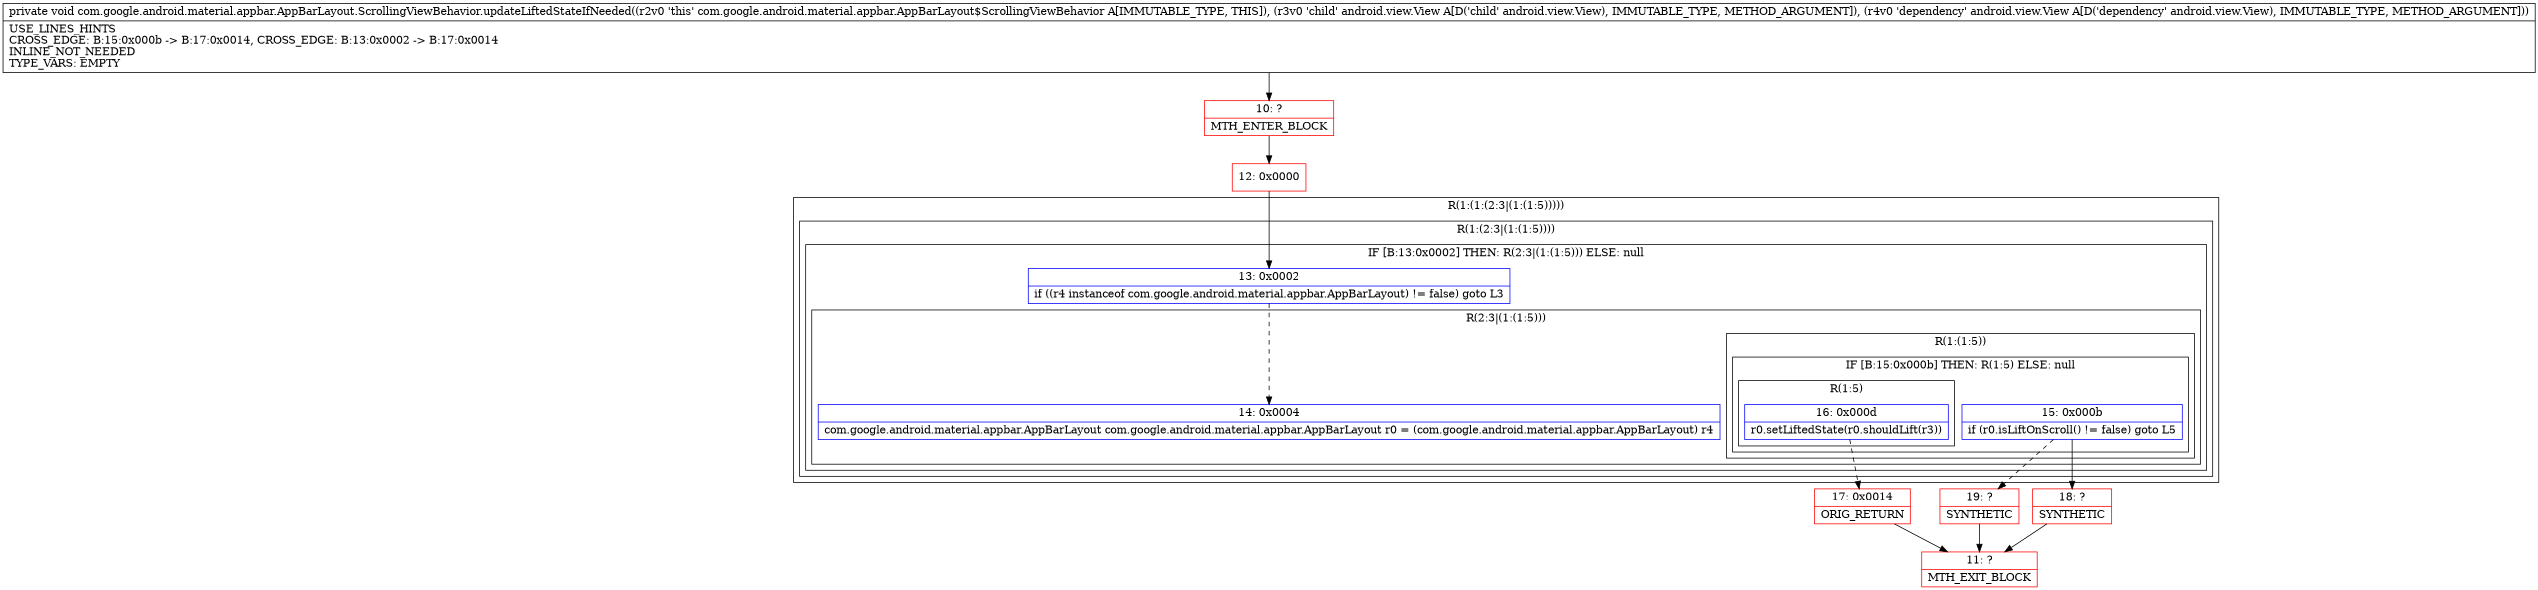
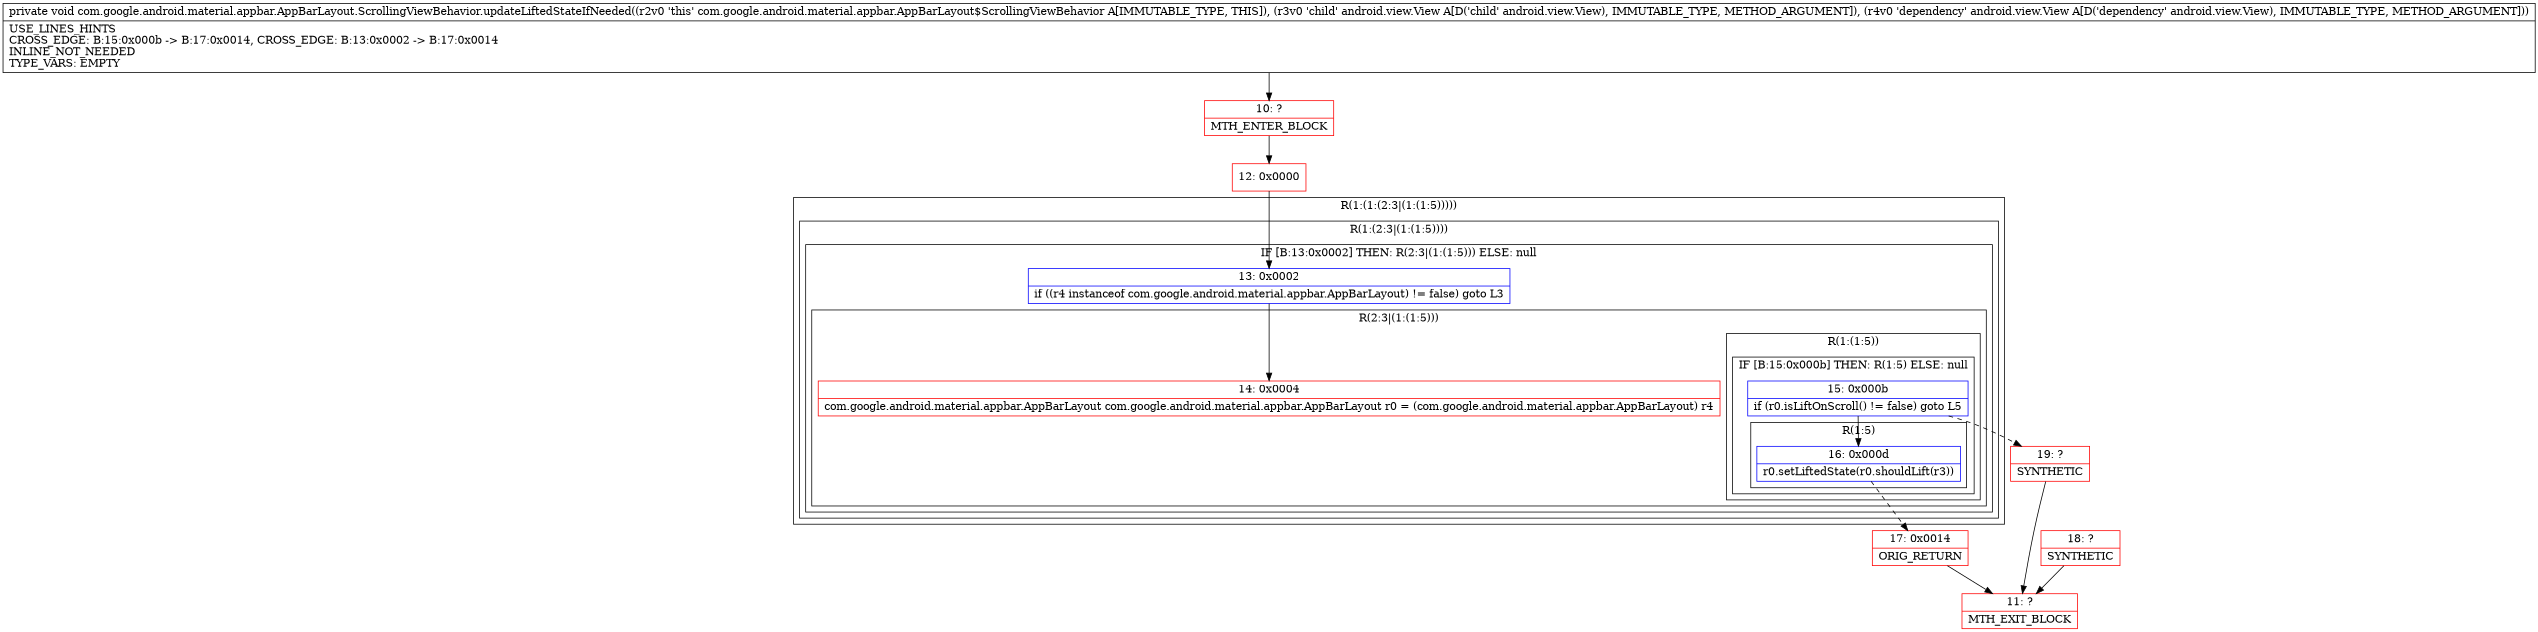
edge "13: 0x0002" -> "14: 0x0004": style dashed -> solid
node "14: 0x0004": color blue -> red
edge "15: 0x000b" -> "18: ?": now "15: 0x000b" -> "16: 0x000d"
